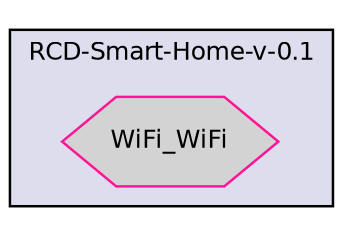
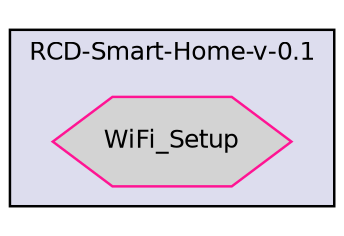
node "WiFi_WiFi": label "WiFi_WiFi" -> "WiFi_Setup"
